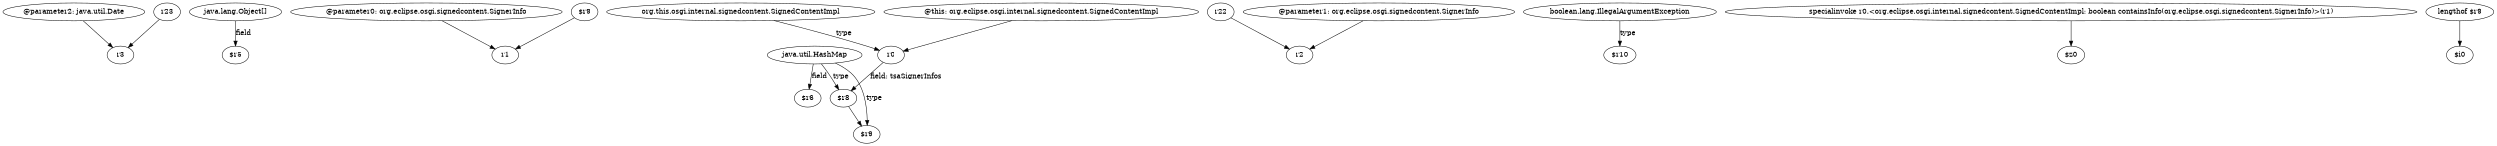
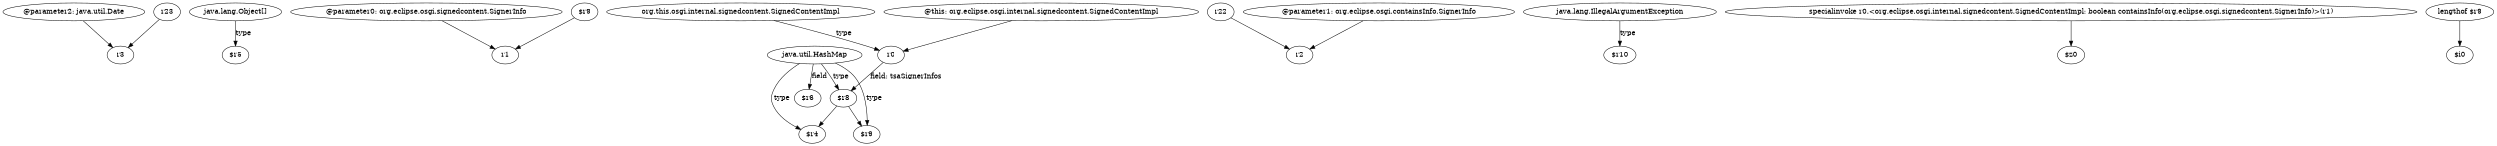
node "@parameter1: org.eclipse.osgi.signedcontent.SignerInfo": label "@parameter1: org.eclipse.osgi.signedcontent.SignerInfo" -> "@parameter1: org.eclipse.osgi.containsInfo.SignerInfo"
node "boolean.lang.IllegalArgumentException": label "boolean.lang.IllegalArgumentException" -> "java.lang.IllegalArgumentException"
edge "java.lang.Object[]" -> "$r5": label "field" -> "type"
node "$r4": added
